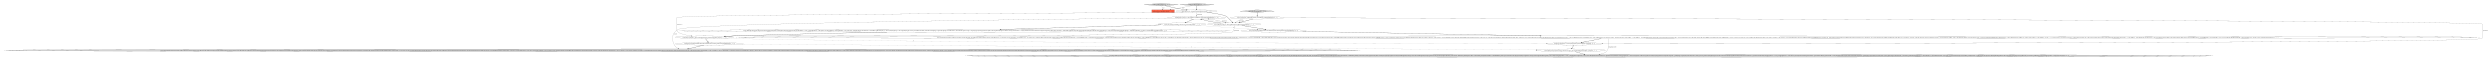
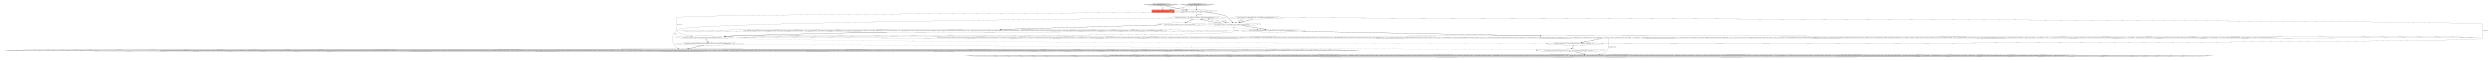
node "addDragAndDropSupport['0', '0', '1']": removed
